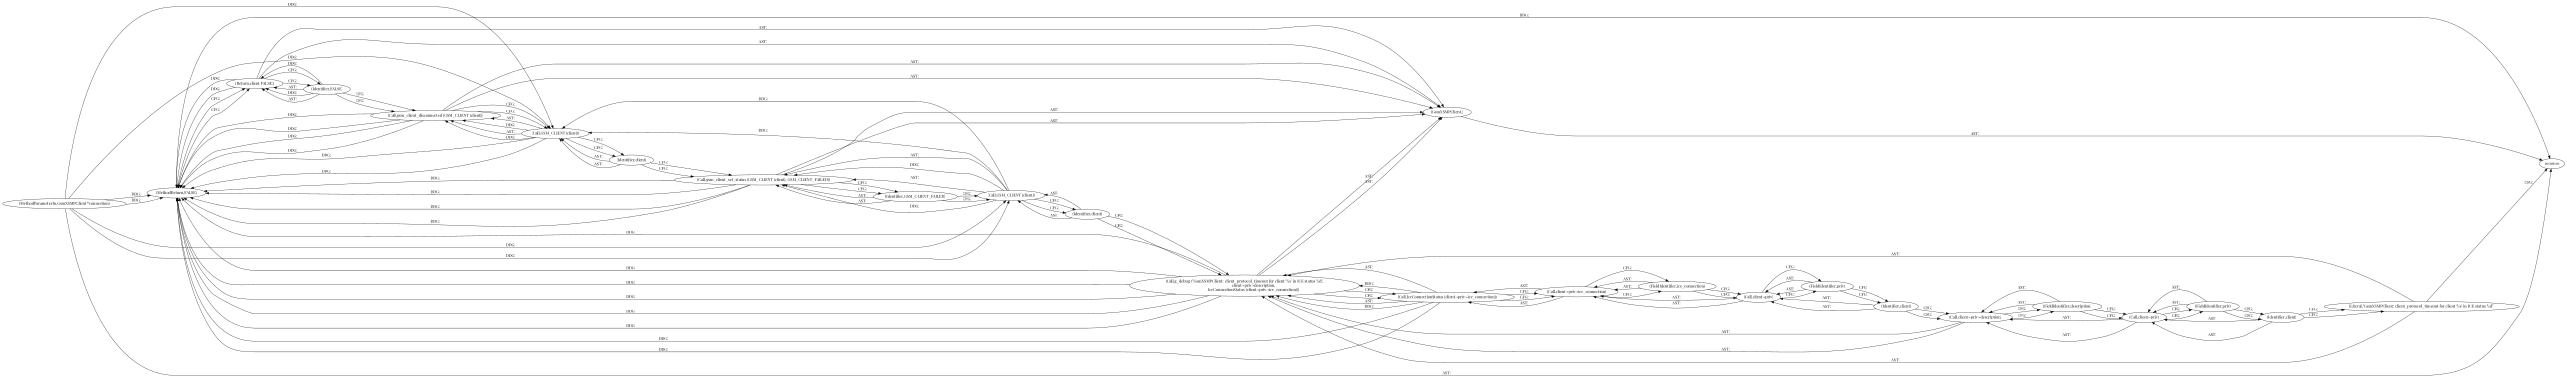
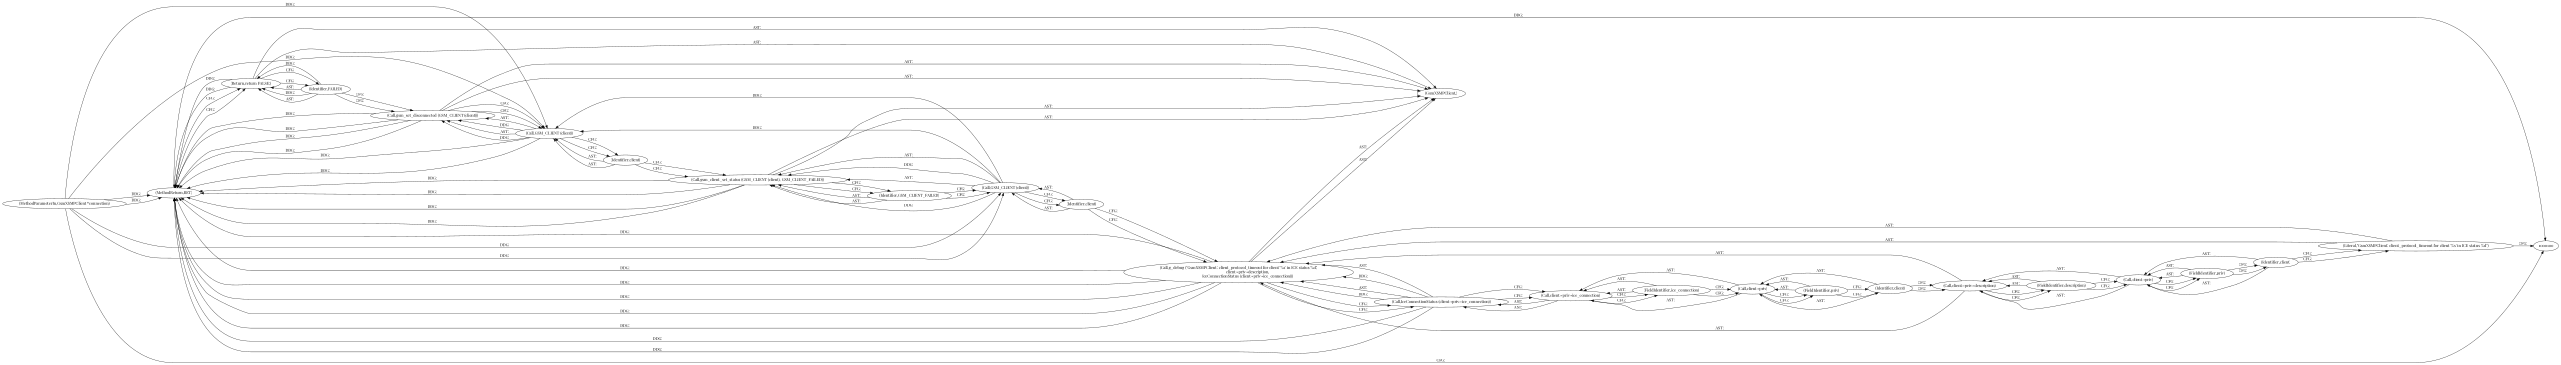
node "(Return,client FALSE;)": label "(Return,client FALSE;)" -> "(Return,return FALSE;)"
node "(Identifier,FALSE)": label "(Identifier,FALSE)" -> "(Identifier,FAILED)"
node "(Call,gsm_client_disconnected (GSM_CLIENT (client)))": label "(Call,gsm_client_disconnected (GSM_CLIENT (client)))" -> "(Call,gsm_set_disconnected (GSM_CLIENT (client)))"
edge "(GsmXSMPClient,)" -> "1000100": removed, label "AST:"
node "(MethodReturn,FALSE)": label "(MethodReturn,FALSE)" -> "(MethodReturn,RET)"
edge "(MethodParameterIn,GsmXSMPClient *connection)" -> "1000100": label "AST: " -> "CFG: "
